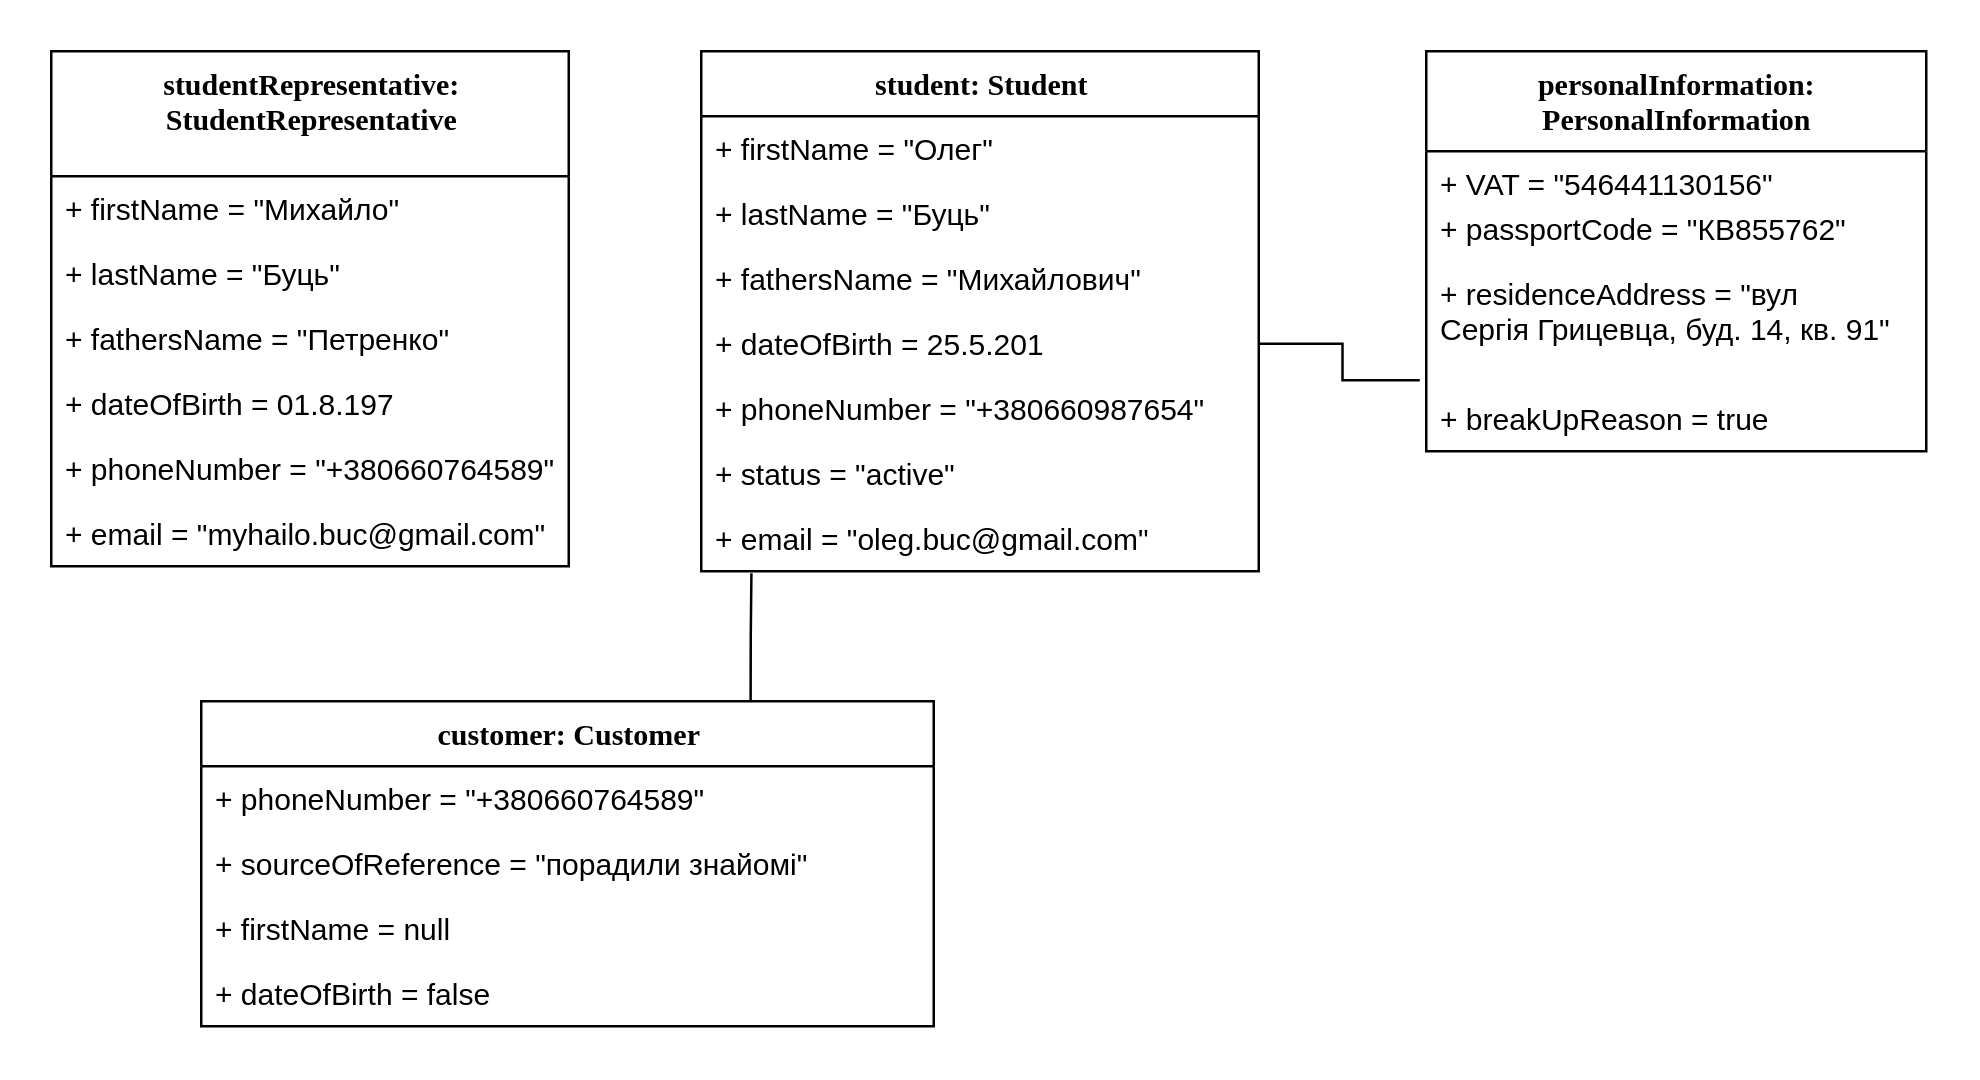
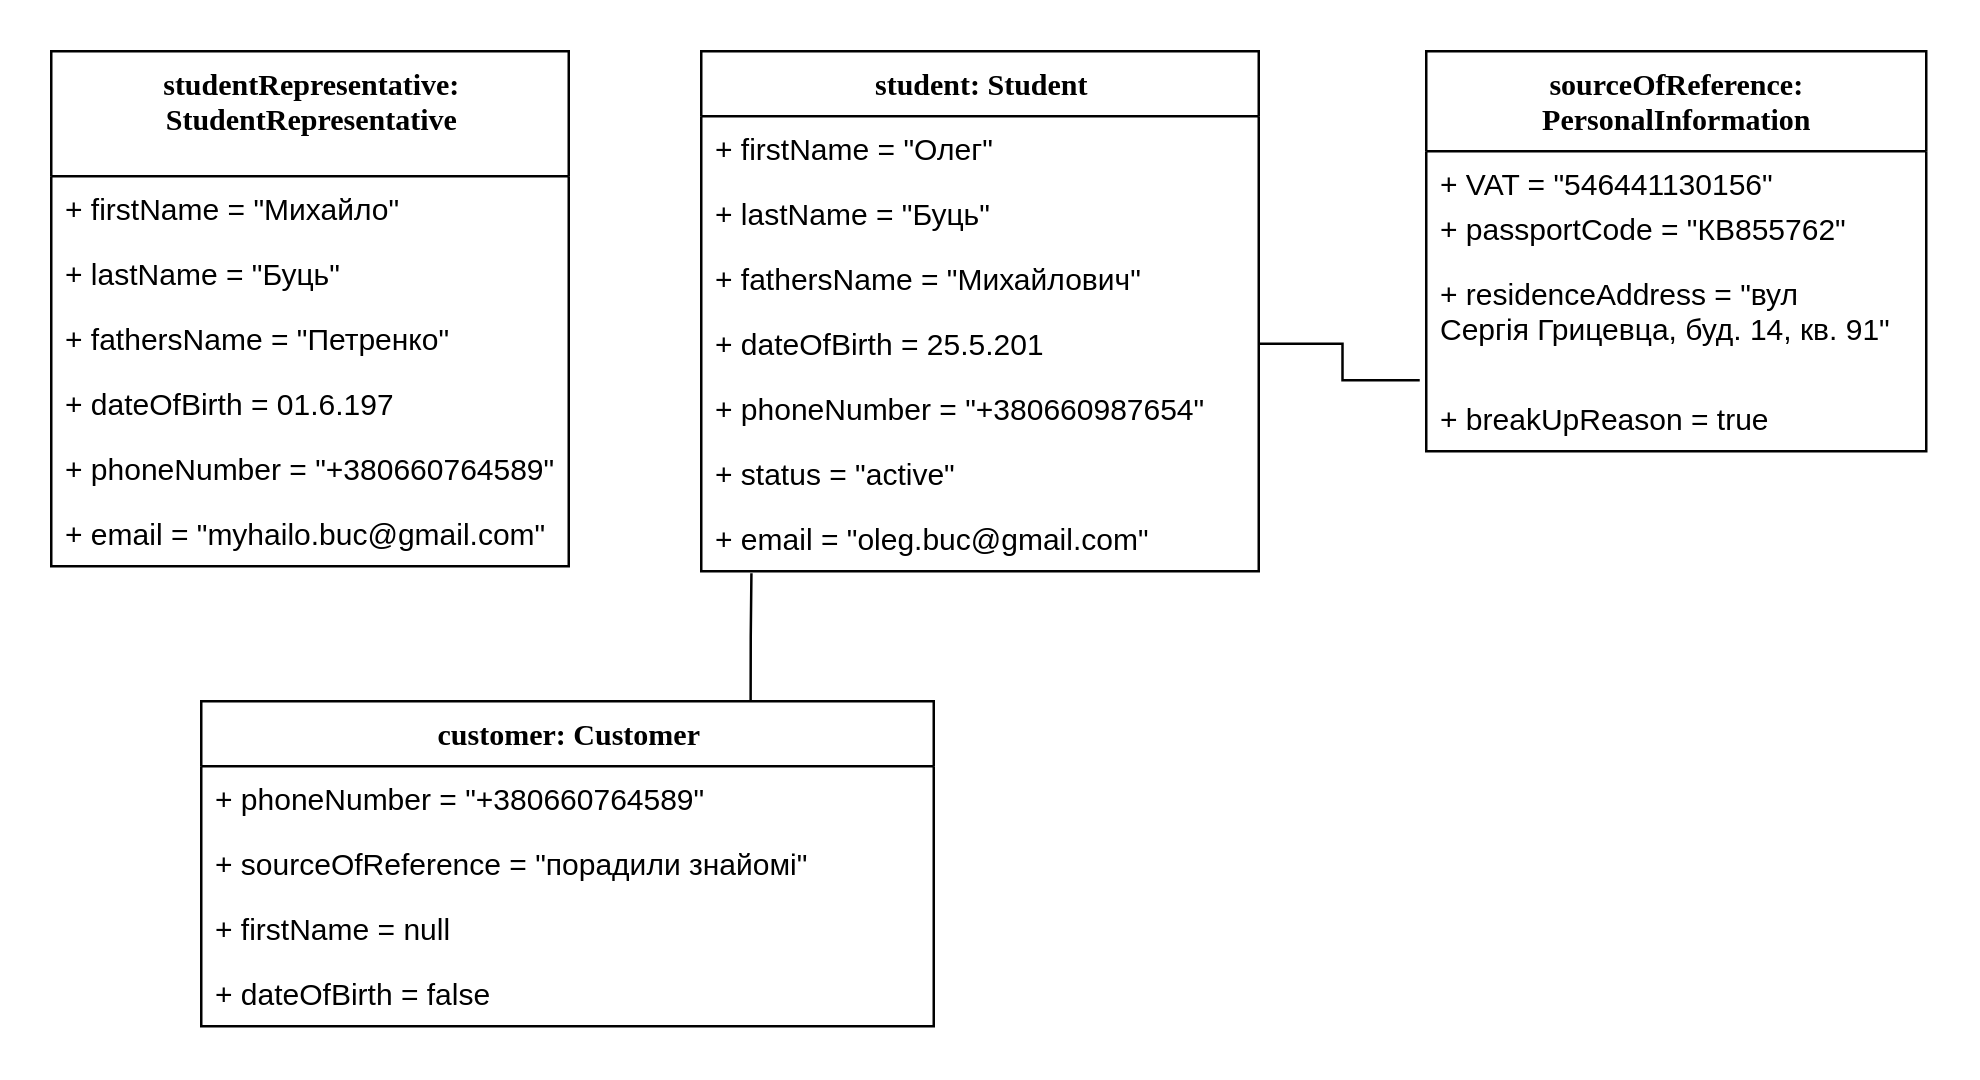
node "personalInformation: PersonalInformation": label "personalInformation: PersonalInformation" -> "sourceOfReference: PersonalInformation"
node "+ dateOfBirth = 01.8.197": label "+ dateOfBirth = 01.8.197" -> "+ dateOfBirth = 01.6.197"
